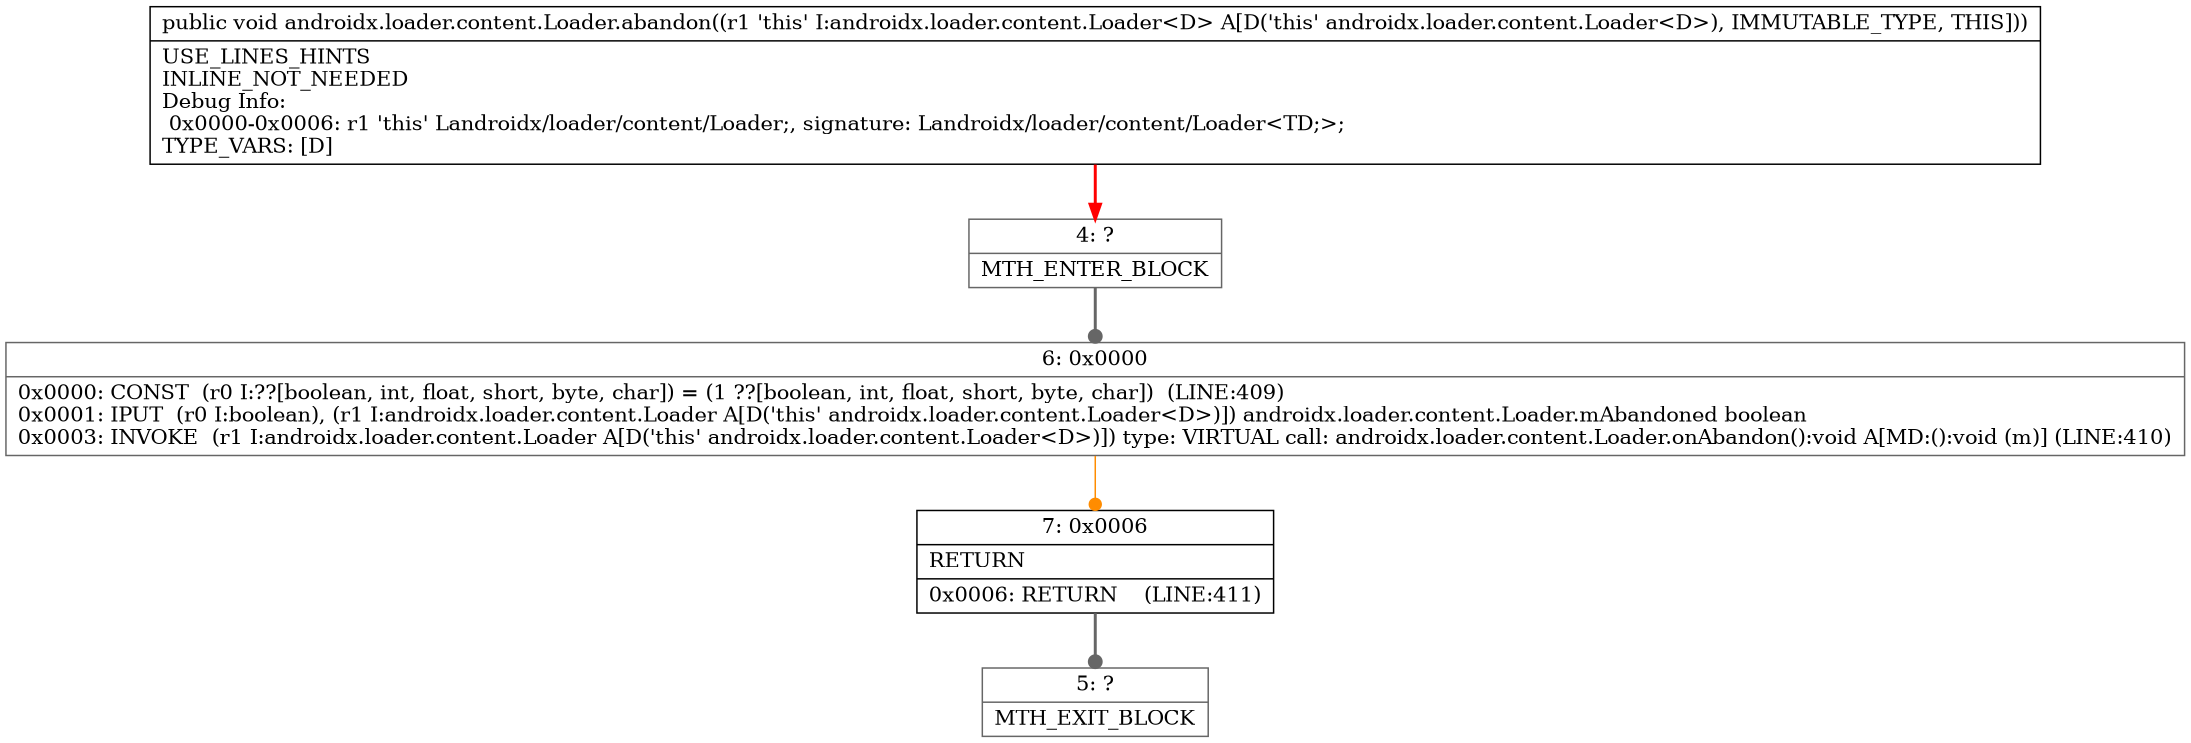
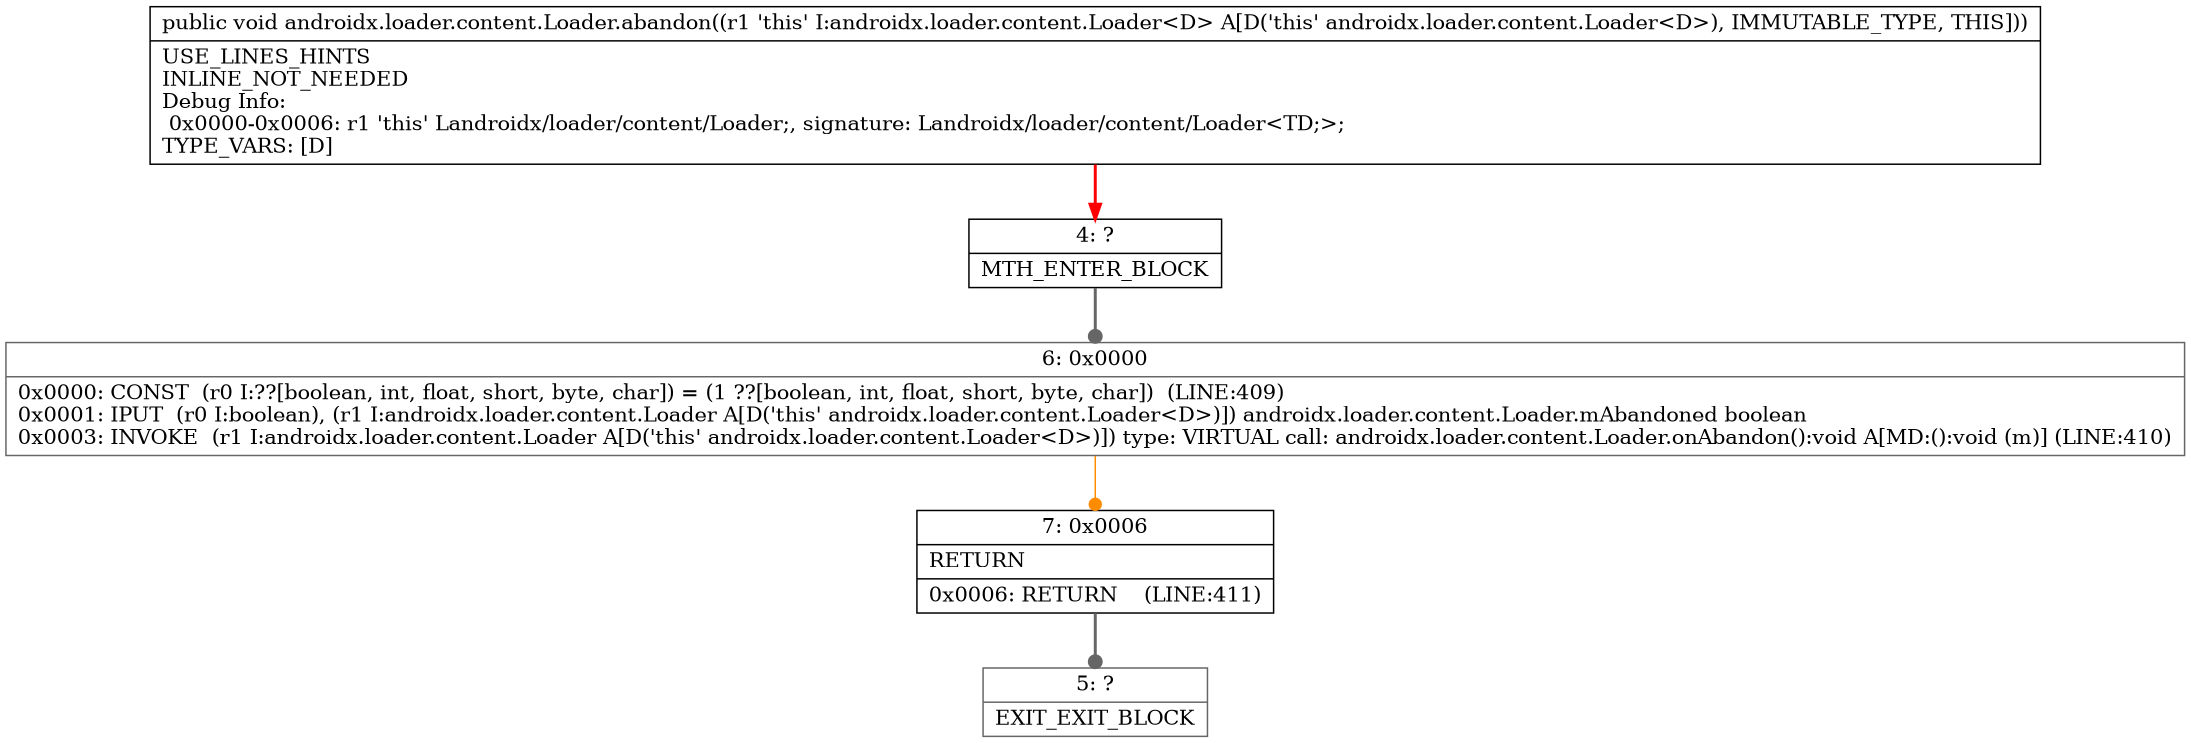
node "4: ?": color gray40 -> black
node "5: ?": text "MTH_EXIT_BLOCK" -> "EXIT_EXIT_BLOCK"
